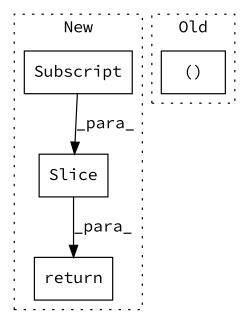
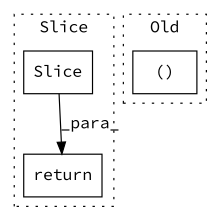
cluster "New": label "New" -> "Slice"
node "Subscript": removed
